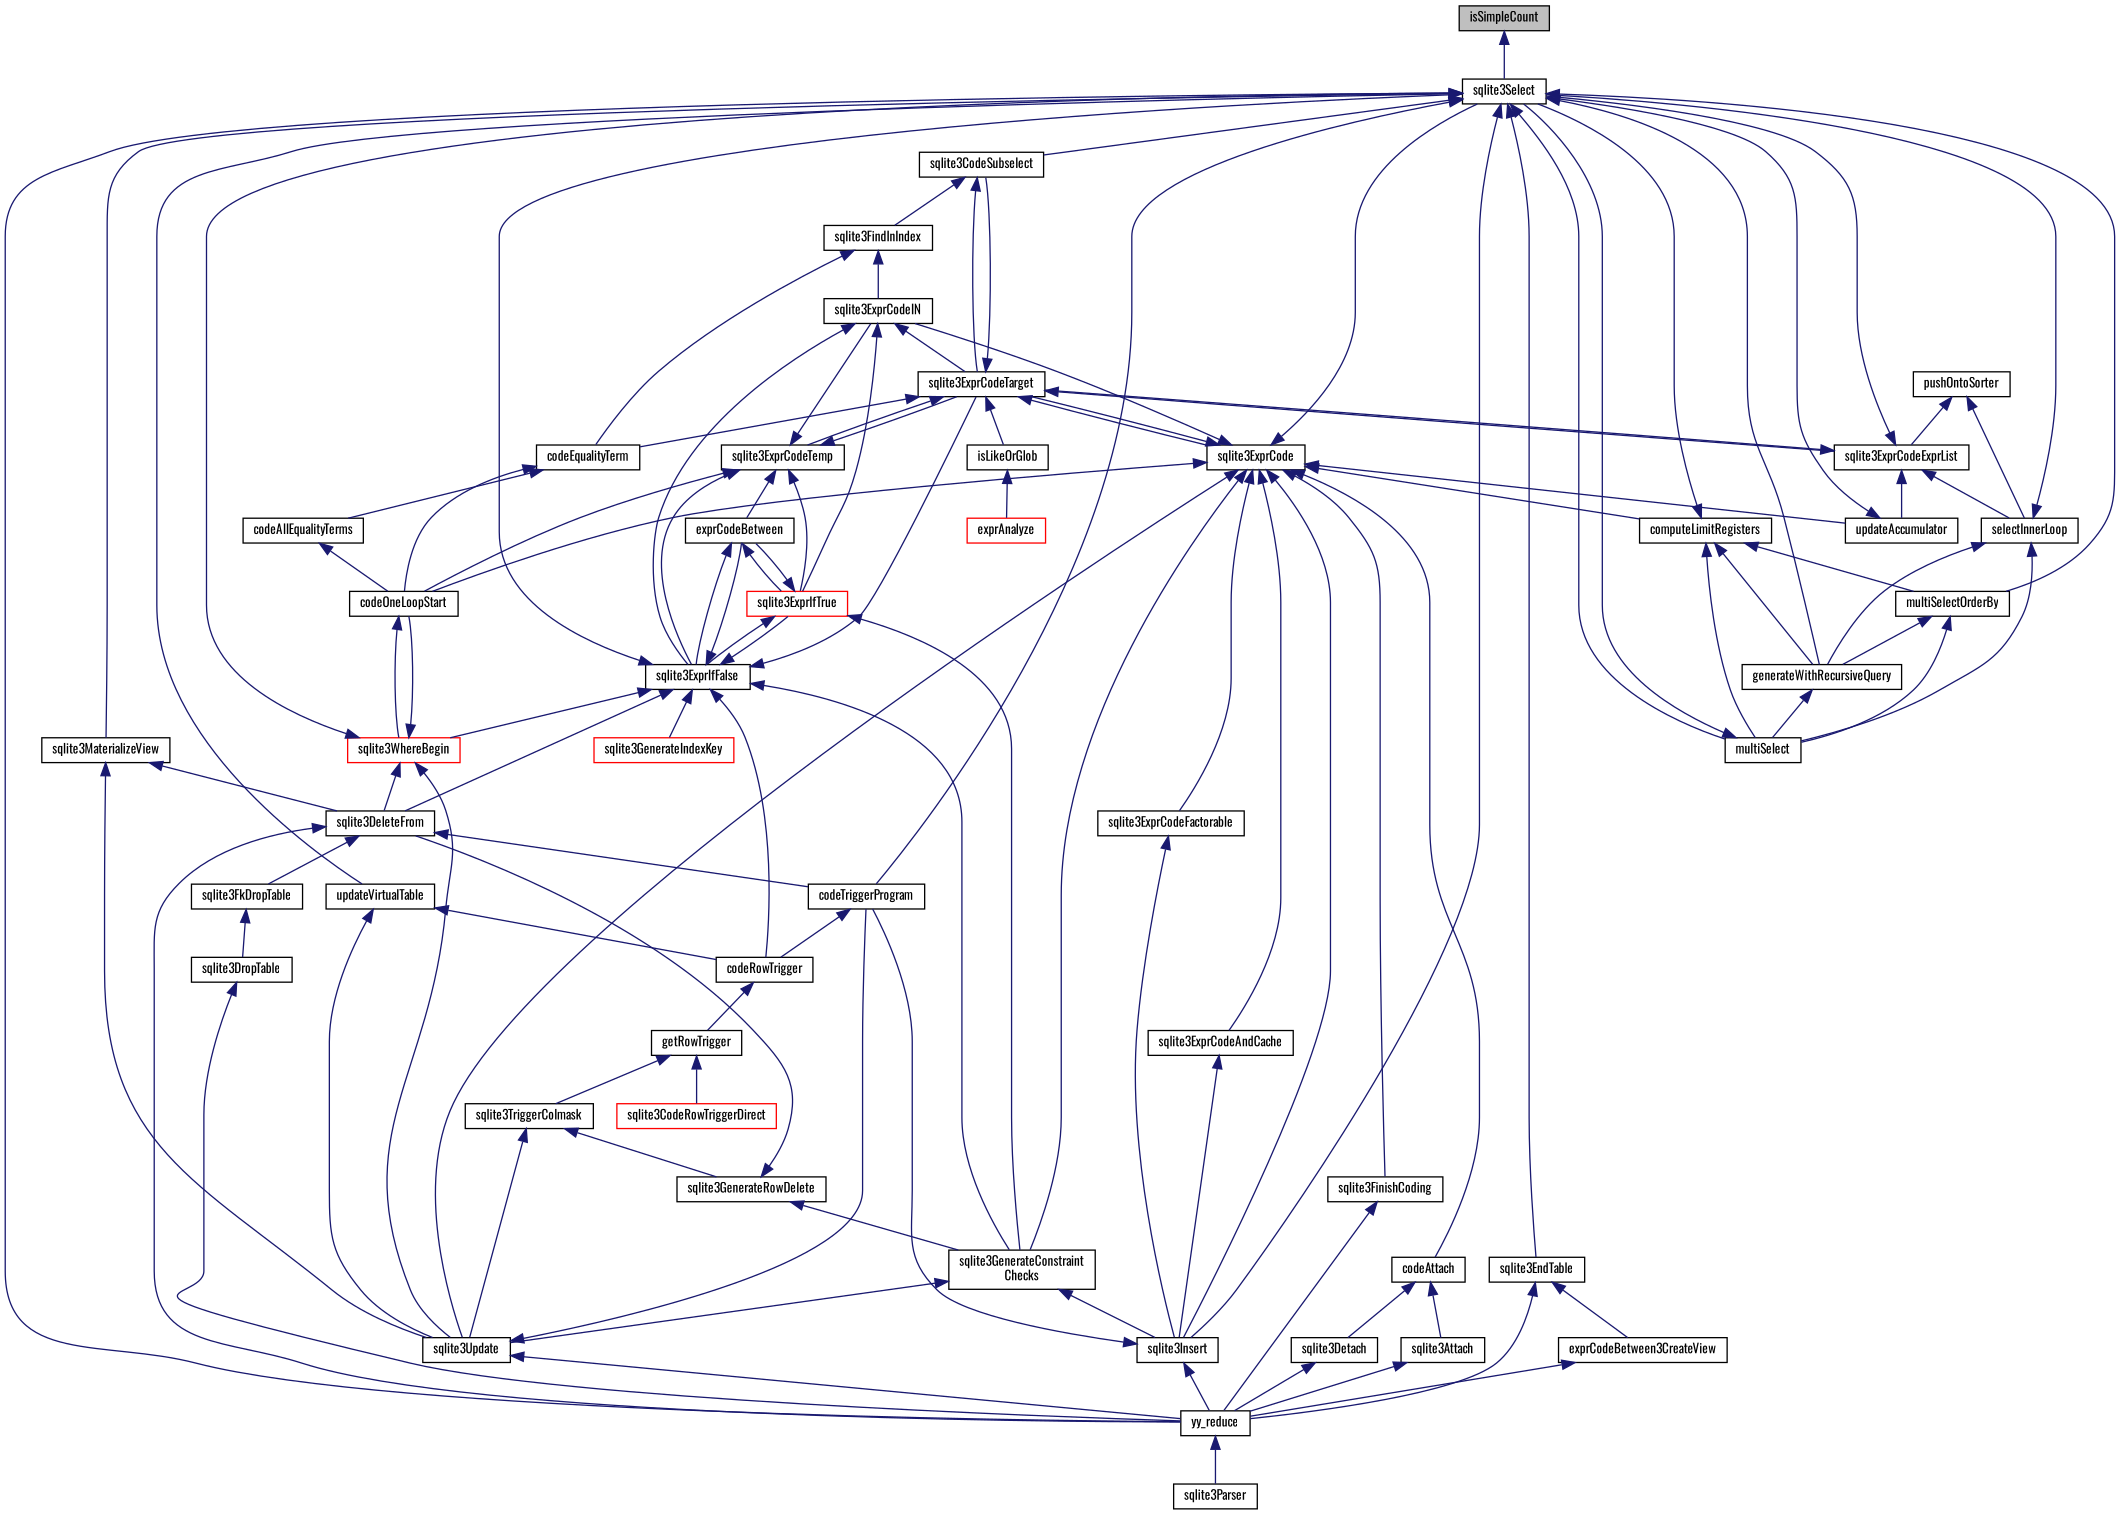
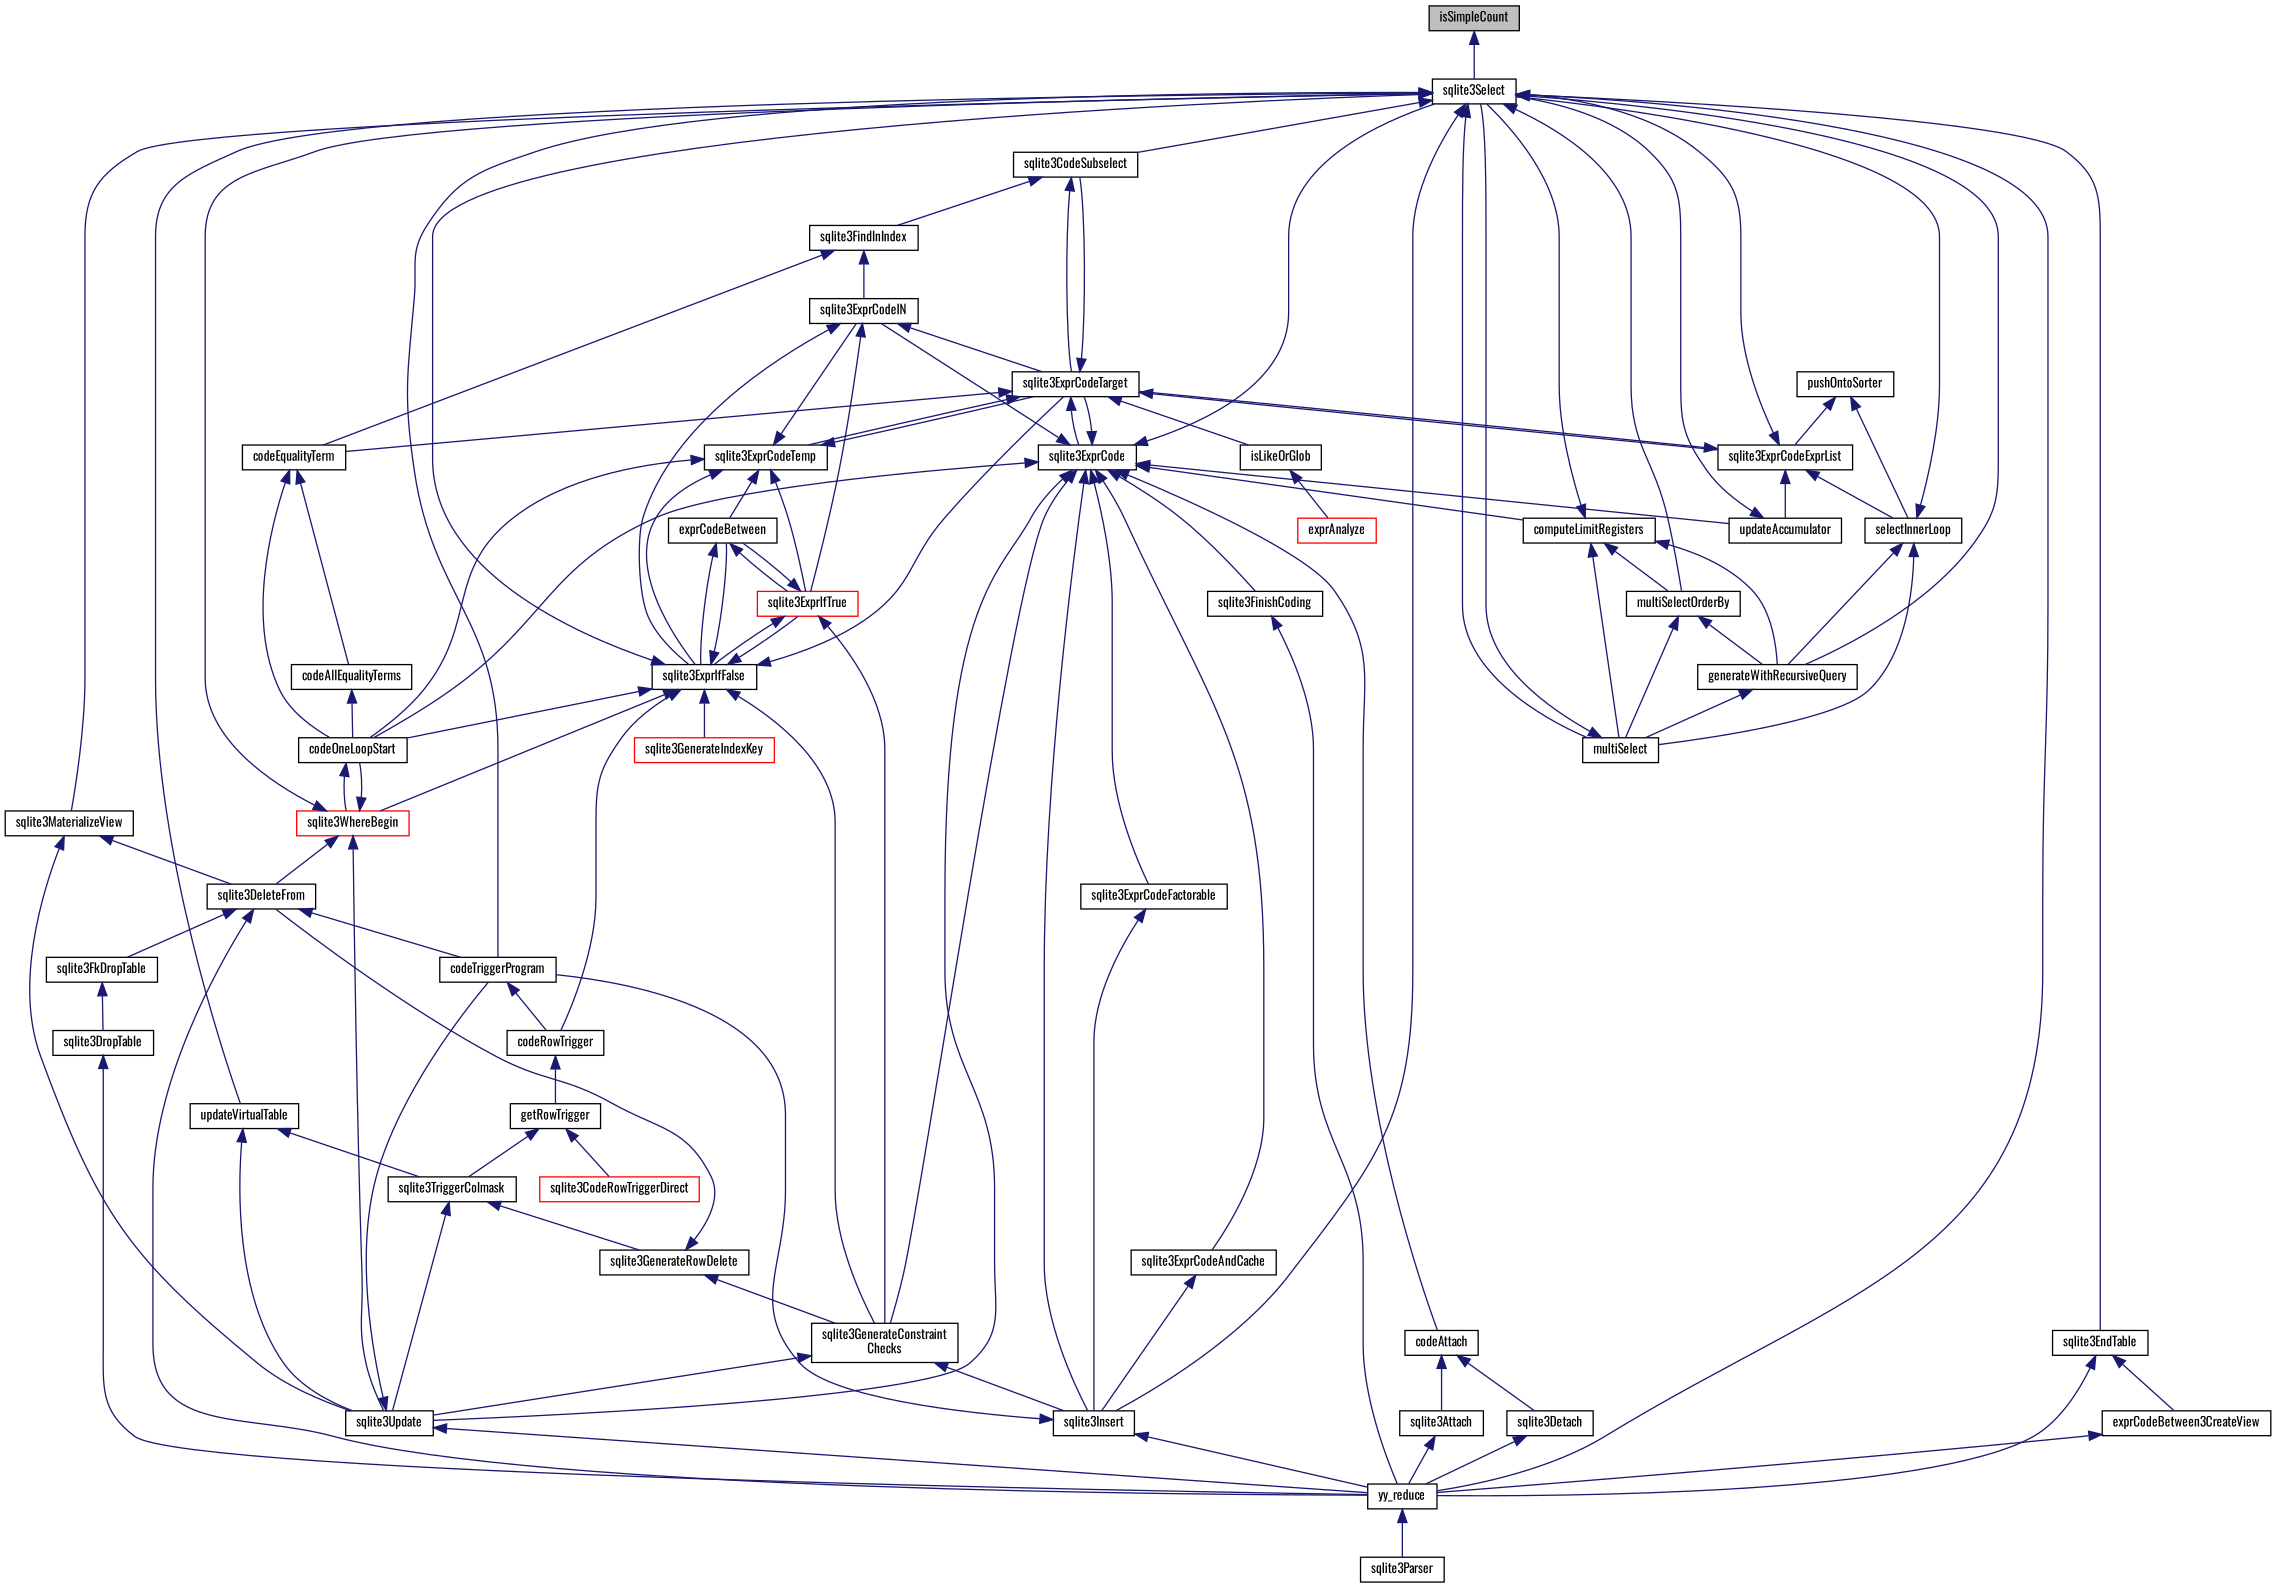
edge "sqlite3DeleteFrom" -> "sqlite3ExprIfFalse": now "codeOneLoopStart" -> "sqlite3ExprIfFalse"
edge "codeRowTrigger" -> "updateVirtualTable": now "sqlite3TriggerColmask" -> "updateVirtualTable"
